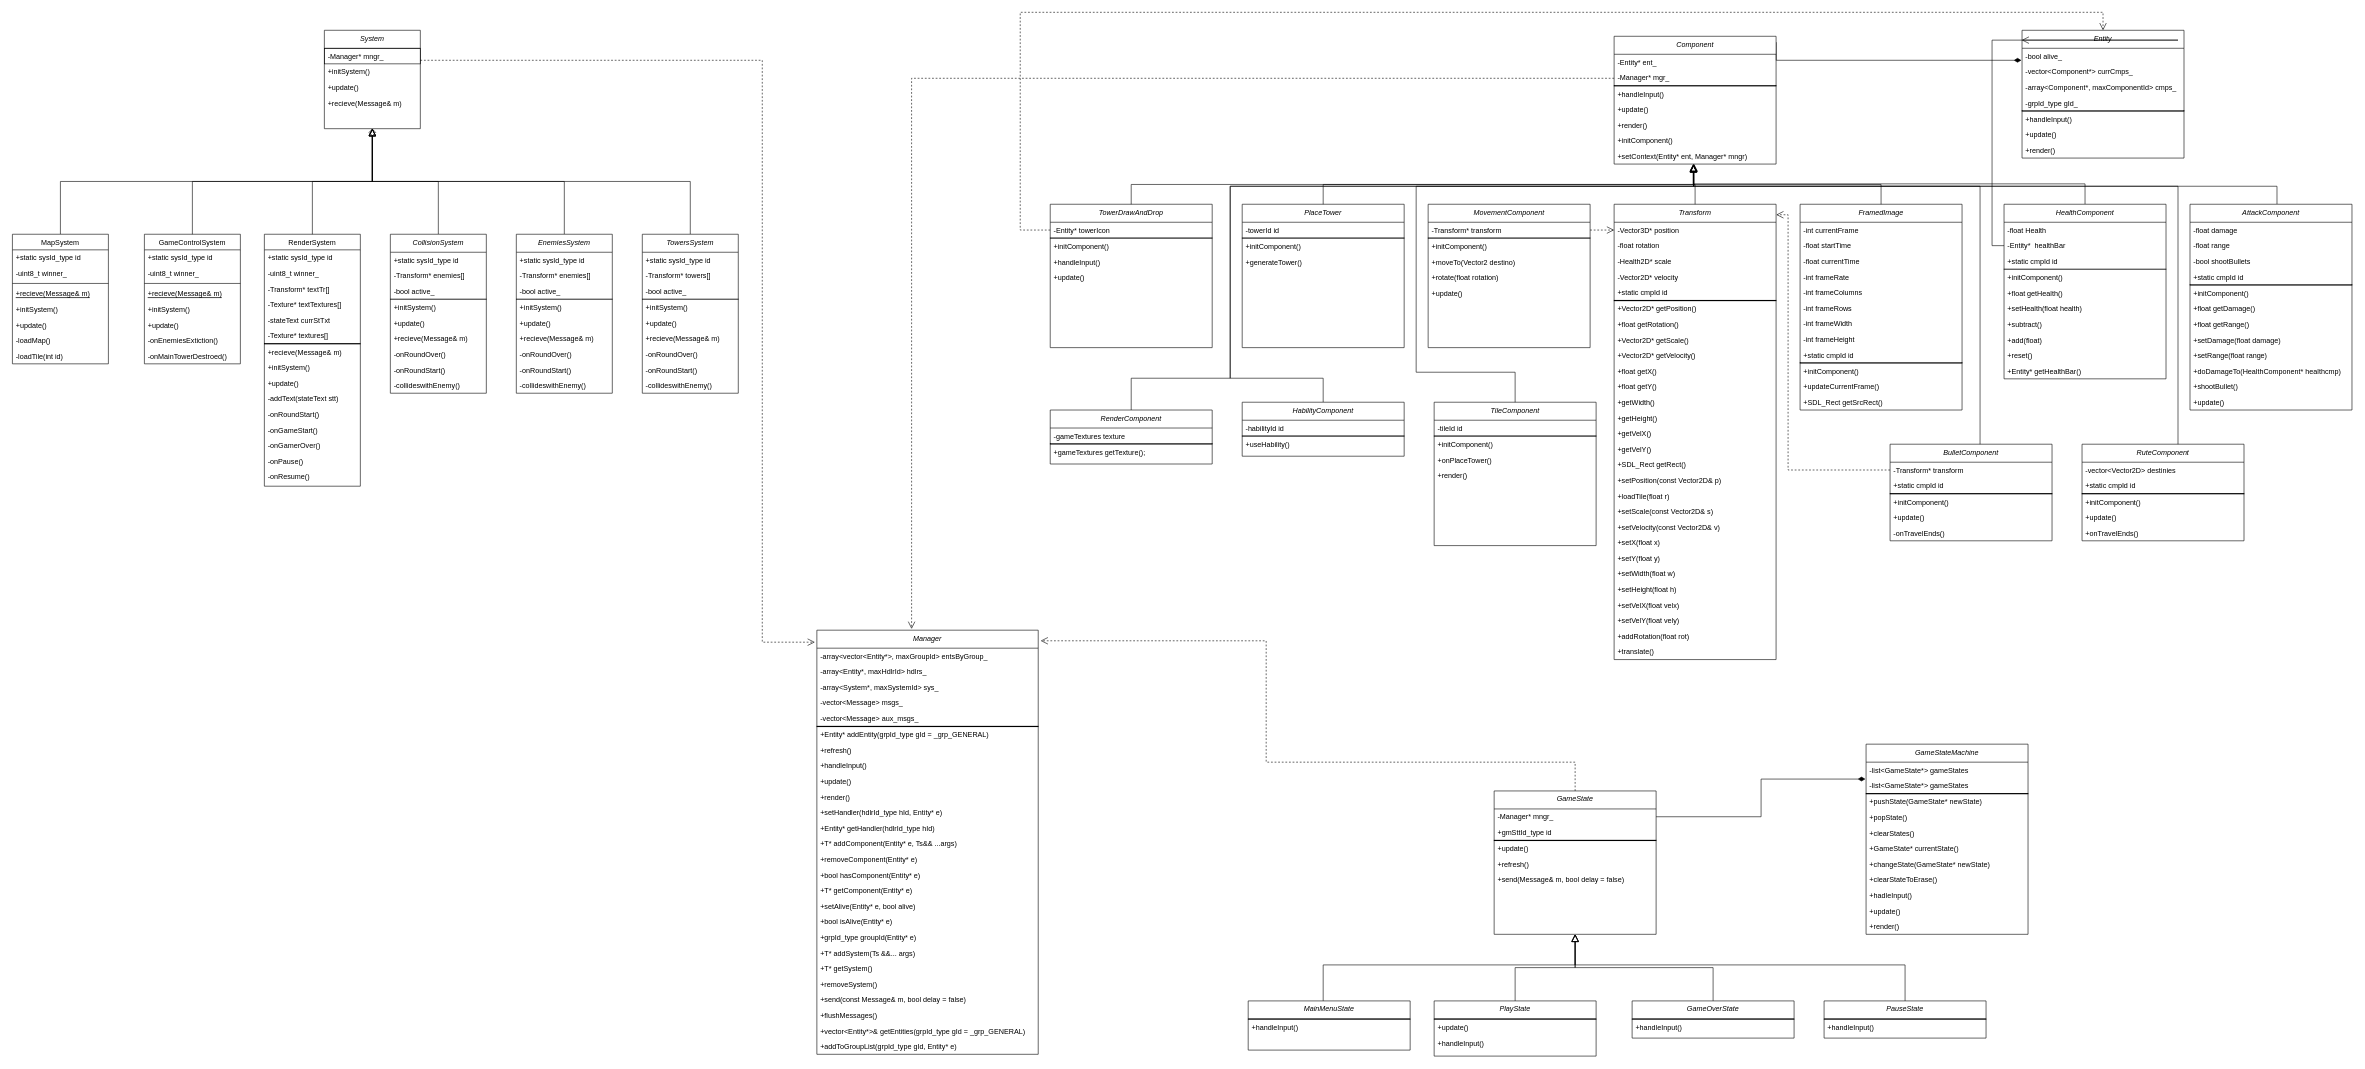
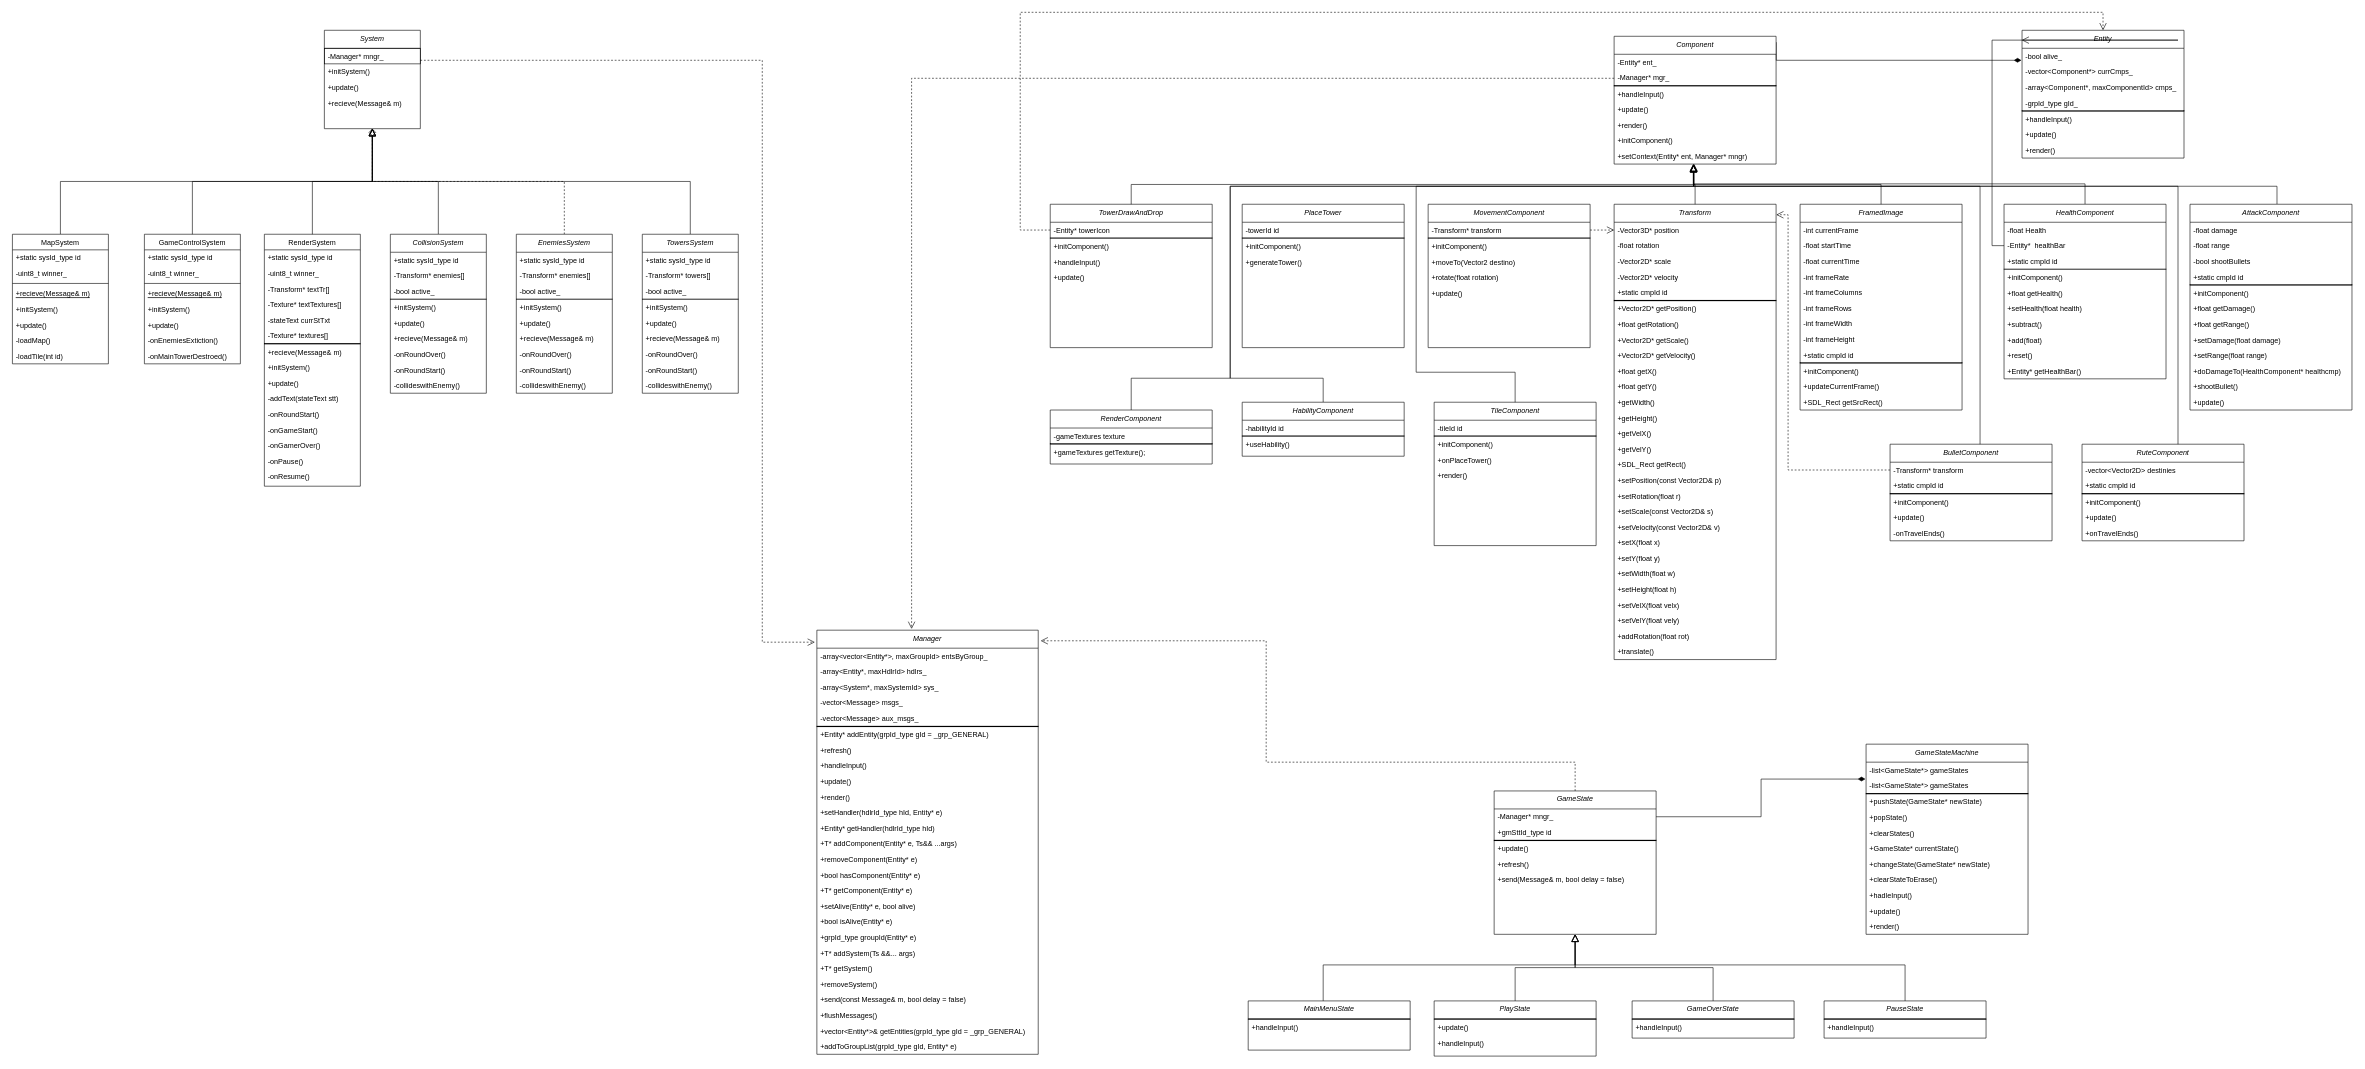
edge "PlaceTower" -> "+setContext(Entity* ent, Manager* mngr)": removed
edge "EnemiesSystem" -> "System": style solid -> dashed
node "-Health2D* scale": label "-Health2D* scale" -> "-Vector2D* scale"
node "+loadTile(float r)": label "+loadTile(float r)" -> "+setRotation(float r)"
